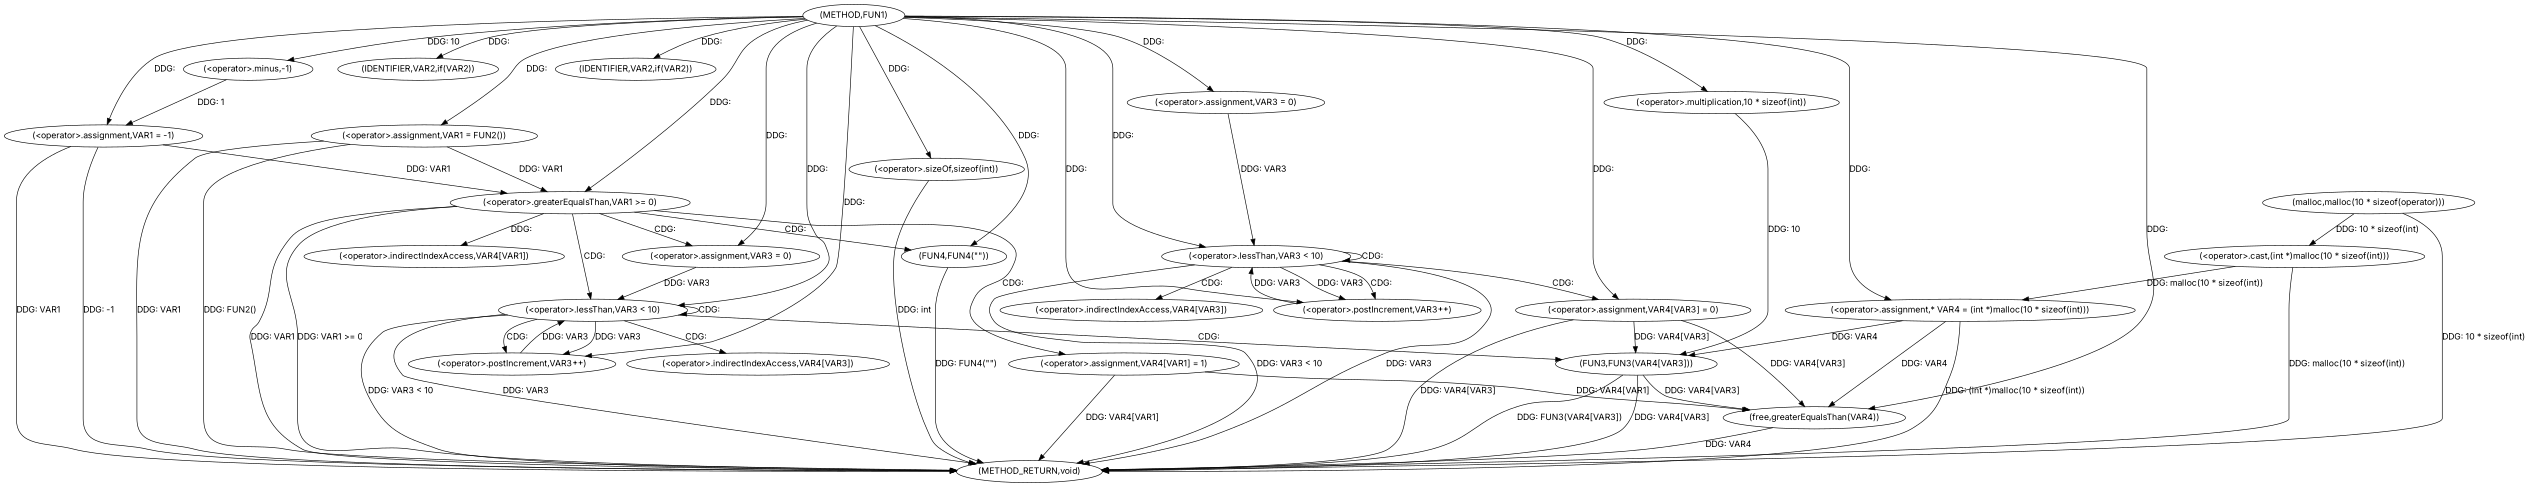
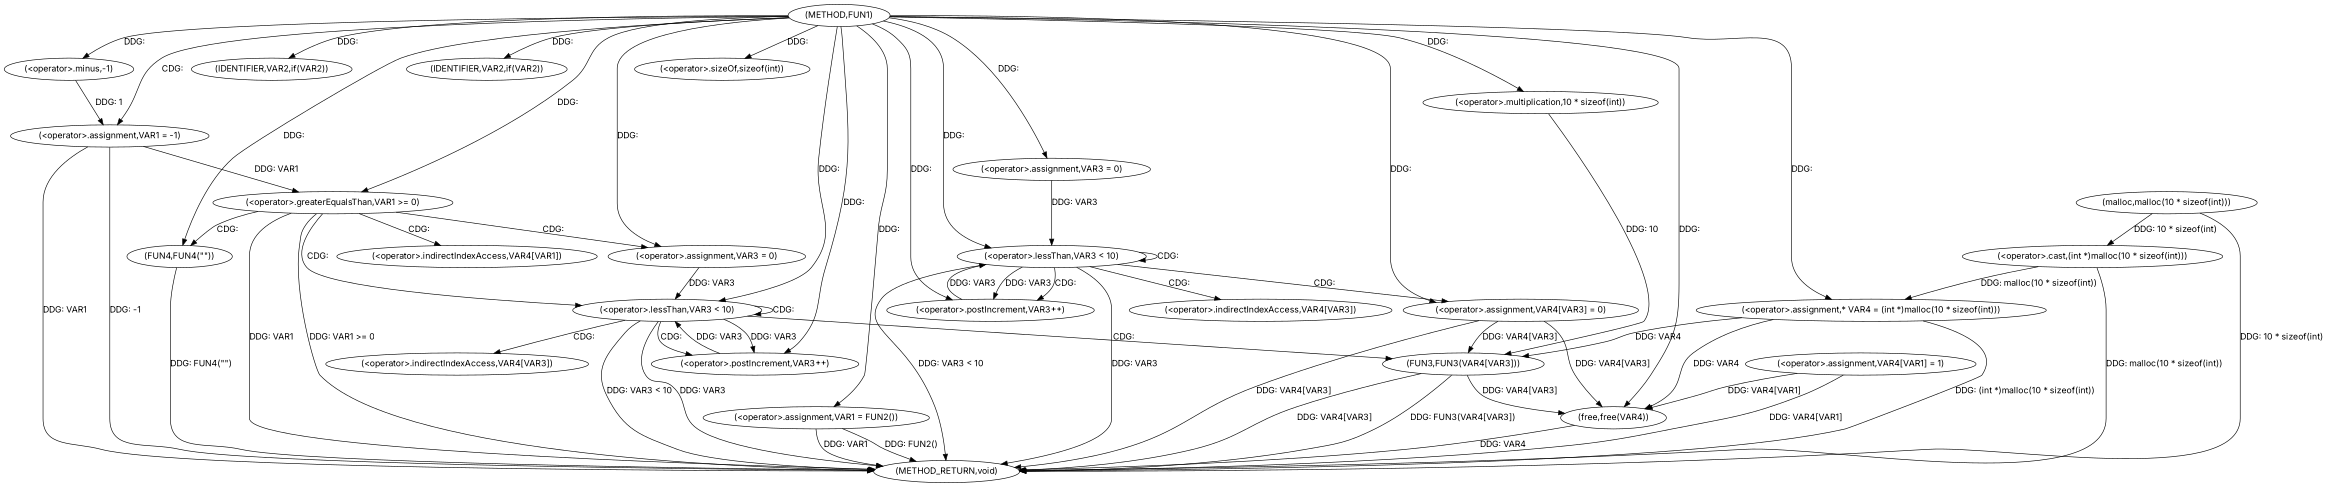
edge "(METHOD,FUN1)" -> "(<operator>.minus,-1)": label "DDG: 10" -> "DDG: "
edge "(METHOD,FUN1)" -> "(<operator>.assignment,VAR1 = -1)": label "DDG: " -> "CDG: "
edge "(<operator>.assignment,VAR1 = FUN2())" -> "(<operator>.greaterEqualsThan,VAR1 >= 0)": removed, label "DDG: VAR1"
node "(malloc,malloc(10 * sizeof(operator)))": label "(malloc,malloc(10 * sizeof(operator)))" -> "(malloc,malloc(10 * sizeof(int)))"
edge "(<operator>.greaterEqualsThan,VAR1 >= 0)" -> "(<operator>.assignment,VAR4[VAR1] = 1)": removed, label "CDG:"
edge "(<operator>.greaterEqualsThan,VAR1 >= 0)" -> "(<operator>.indirectIndexAccess,VAR4[VAR1])": label "DDG: " -> "CDG: "
edge "(<operator>.sizeOf,sizeof(int))" -> "(METHOD_RETURN,void)": removed, label "DDG: int"
node "(free,greaterEqualsThan(VAR4))": label "(free,greaterEqualsThan(VAR4))" -> "(free,free(VAR4))"
